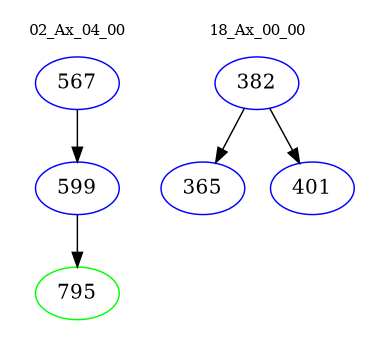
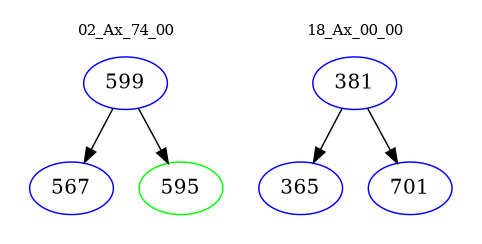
cluster "02_Ax_04_00": label "02_Ax_04_00" -> "02_Ax_74_00"
node "382": label "382" -> "381"
edge "567" -> "599": reversed
node "401": label "401" -> "701"
node "795": label "795" -> "595"
